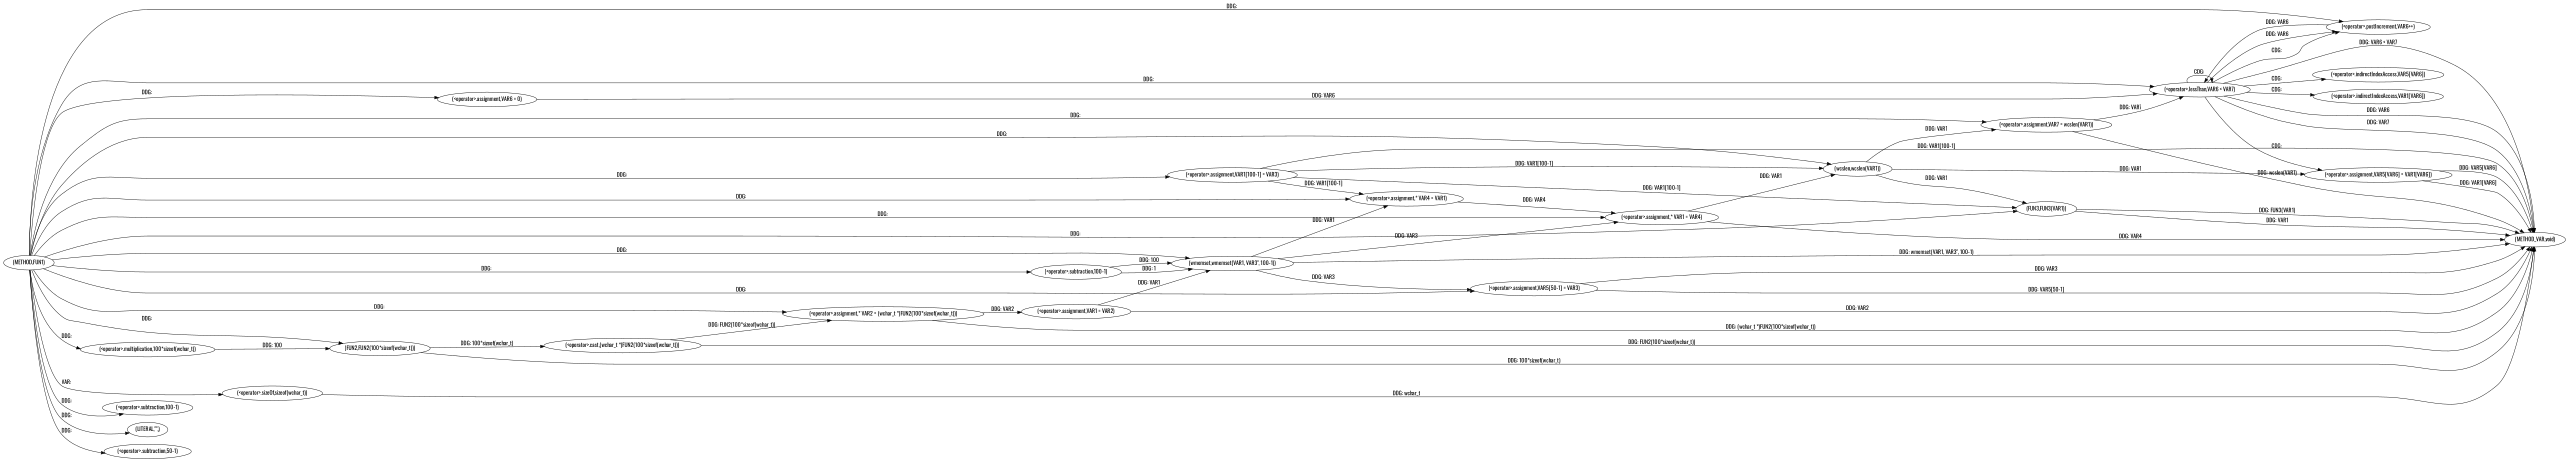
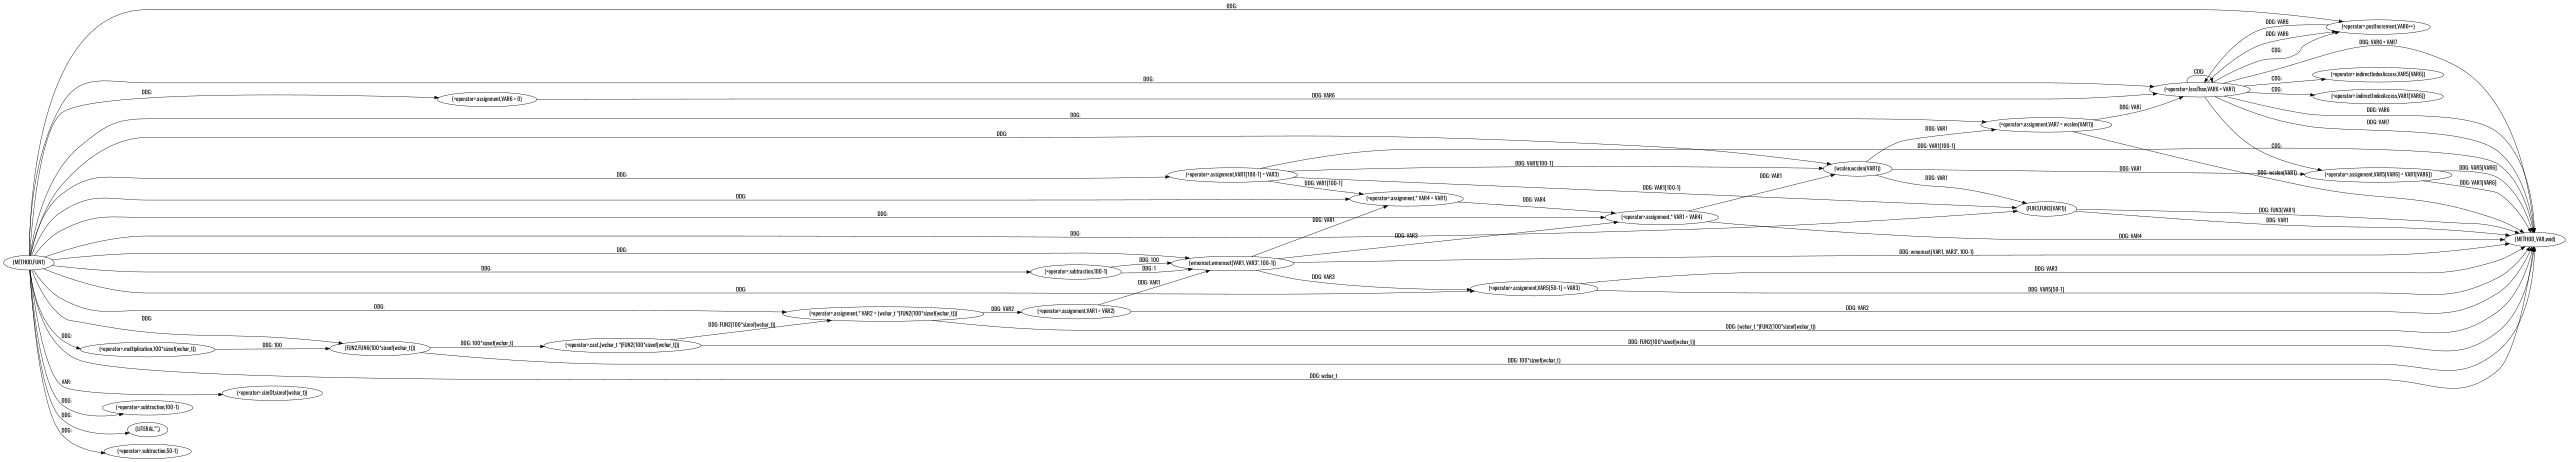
node "(FUN2,FUN2(100*sizeof(wchar_t)))": label "(FUN2,FUN2(100*sizeof(wchar_t)))" -> "(FUN2,FUN6(100*sizeof(wchar_t)))"
edge "(<operator>.sizeOf,sizeof(wchar_t))" -> "(METHOD_VAR,void)": now "(METHOD,FUN1)" -> "(METHOD_VAR,void)"
